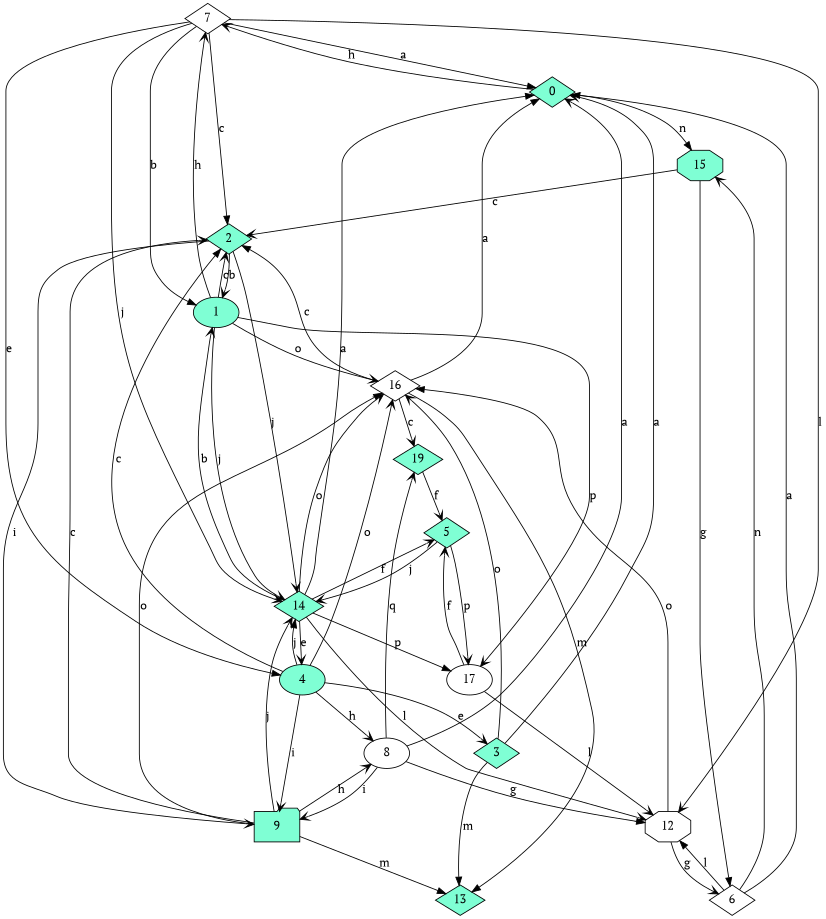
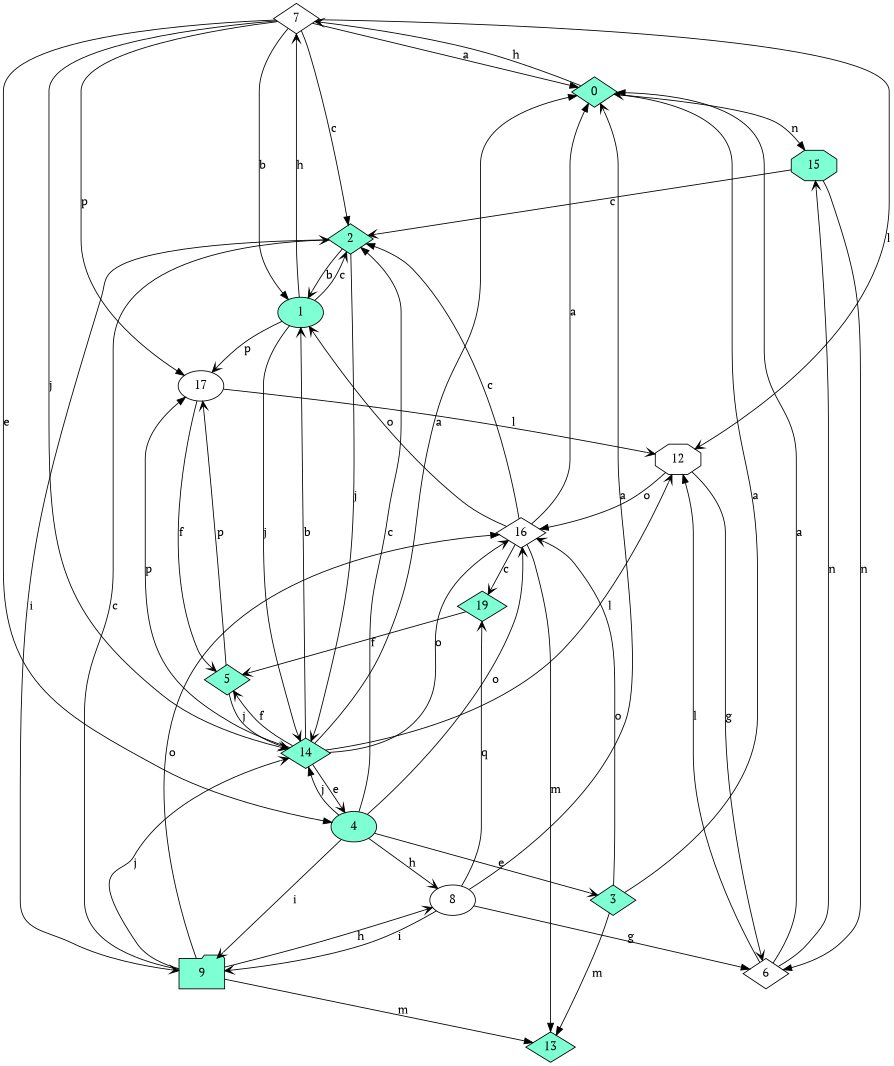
edge "7" -> "17": added, label "p"
edge "1" -> "16": reversed
edge "15" -> "6": label "g" -> "n"
edge "8" -> "12": now "8" -> "6"
